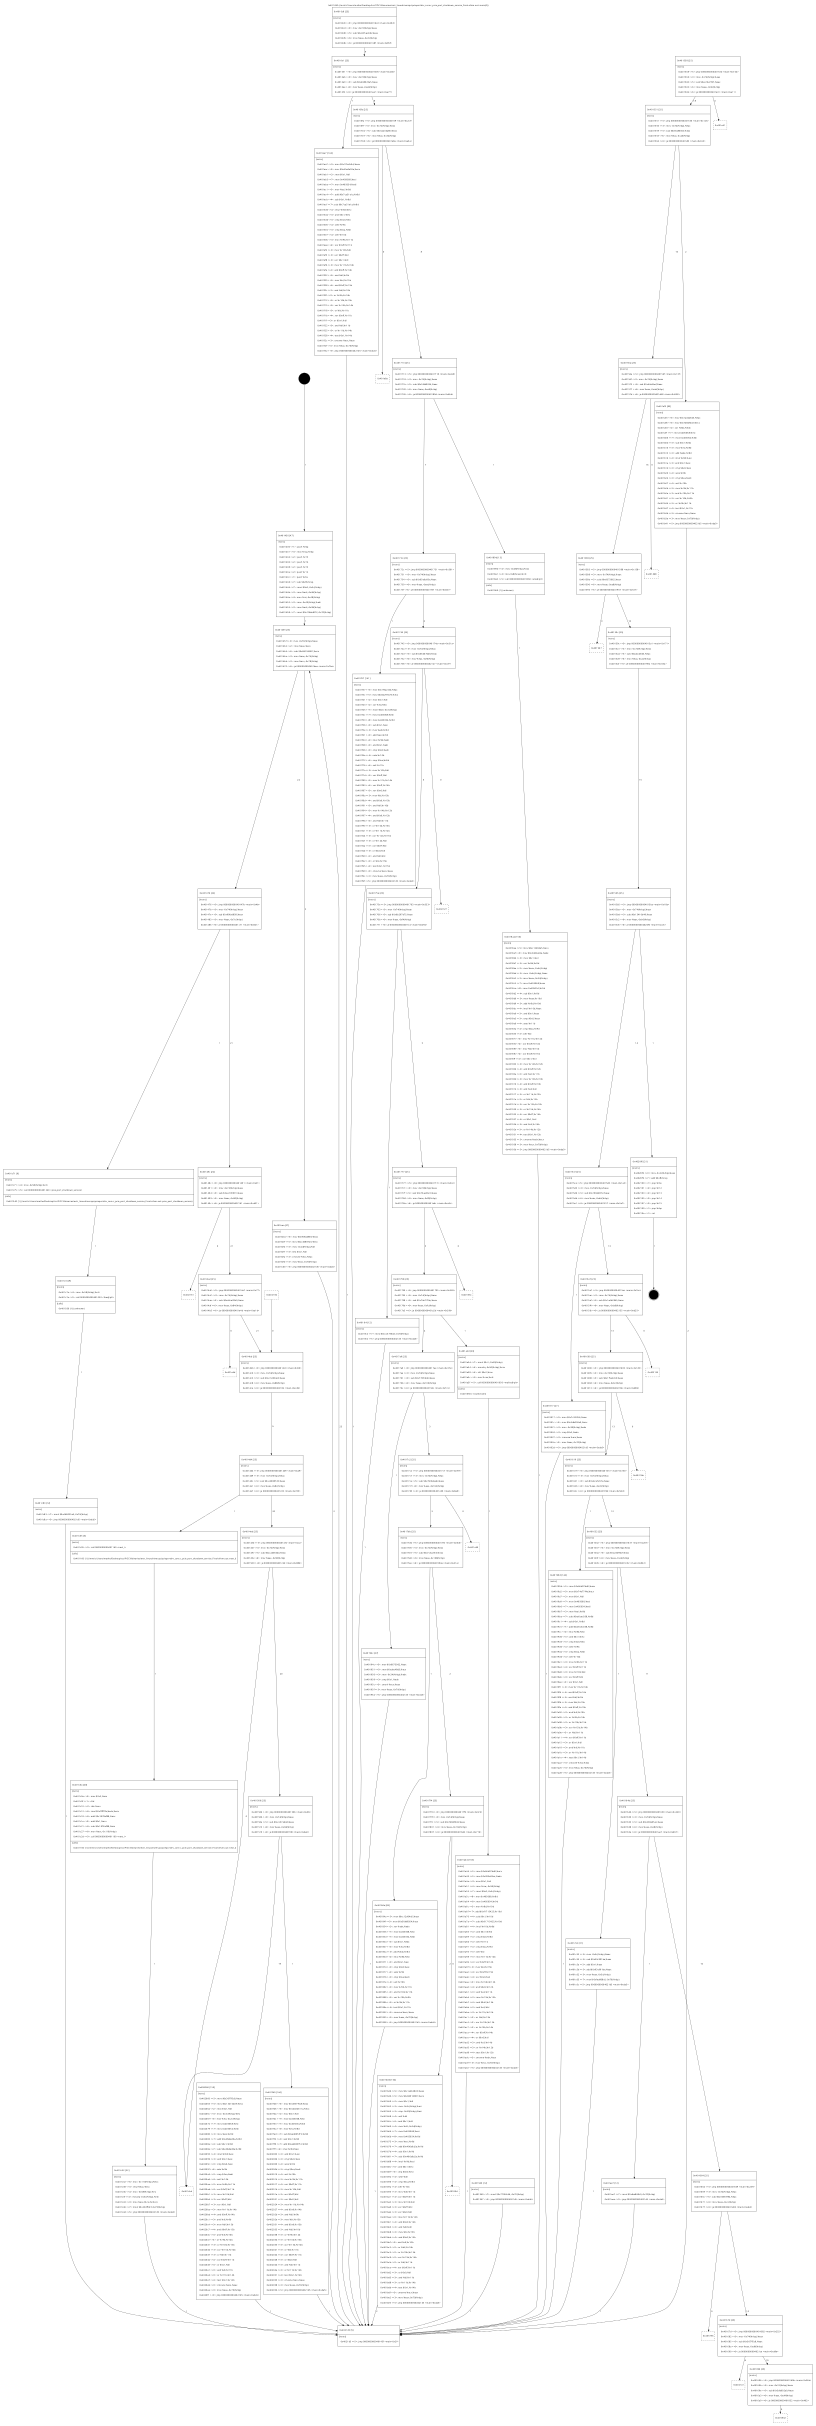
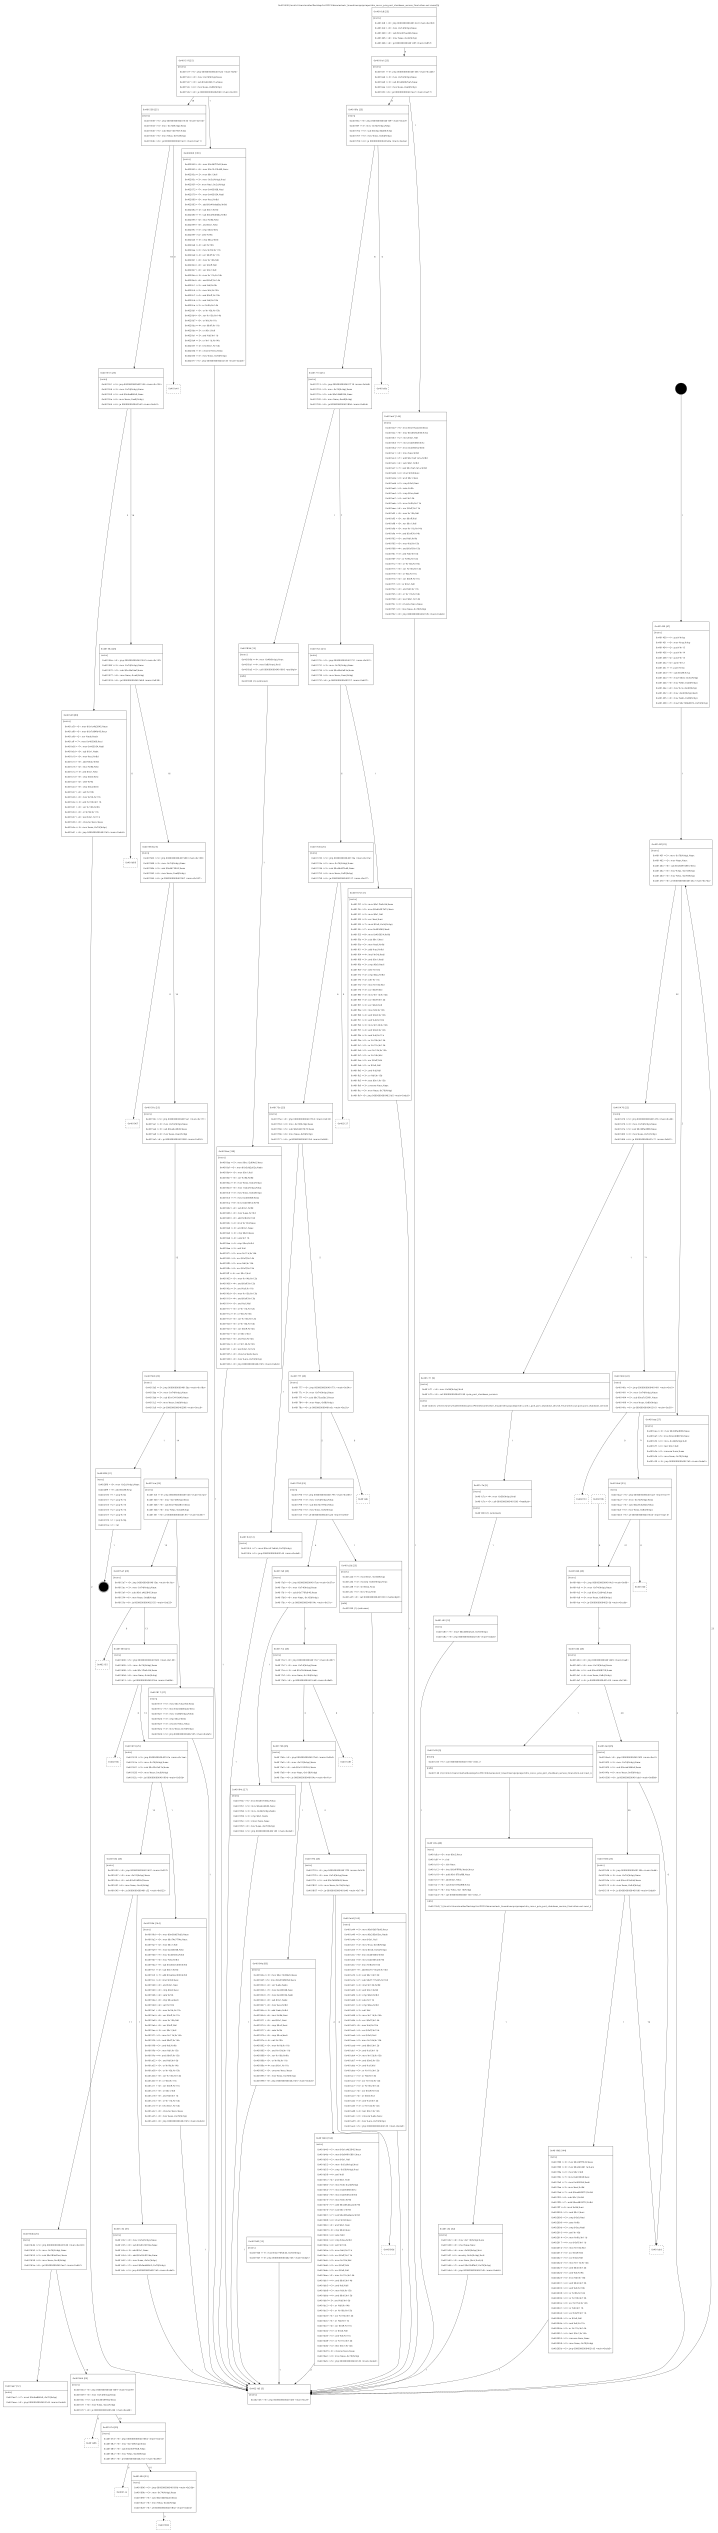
node "0x40151f [25]": added
edge "0x401ae7 [12]" -> "0x4021d5 [5]": removed, label "1"
